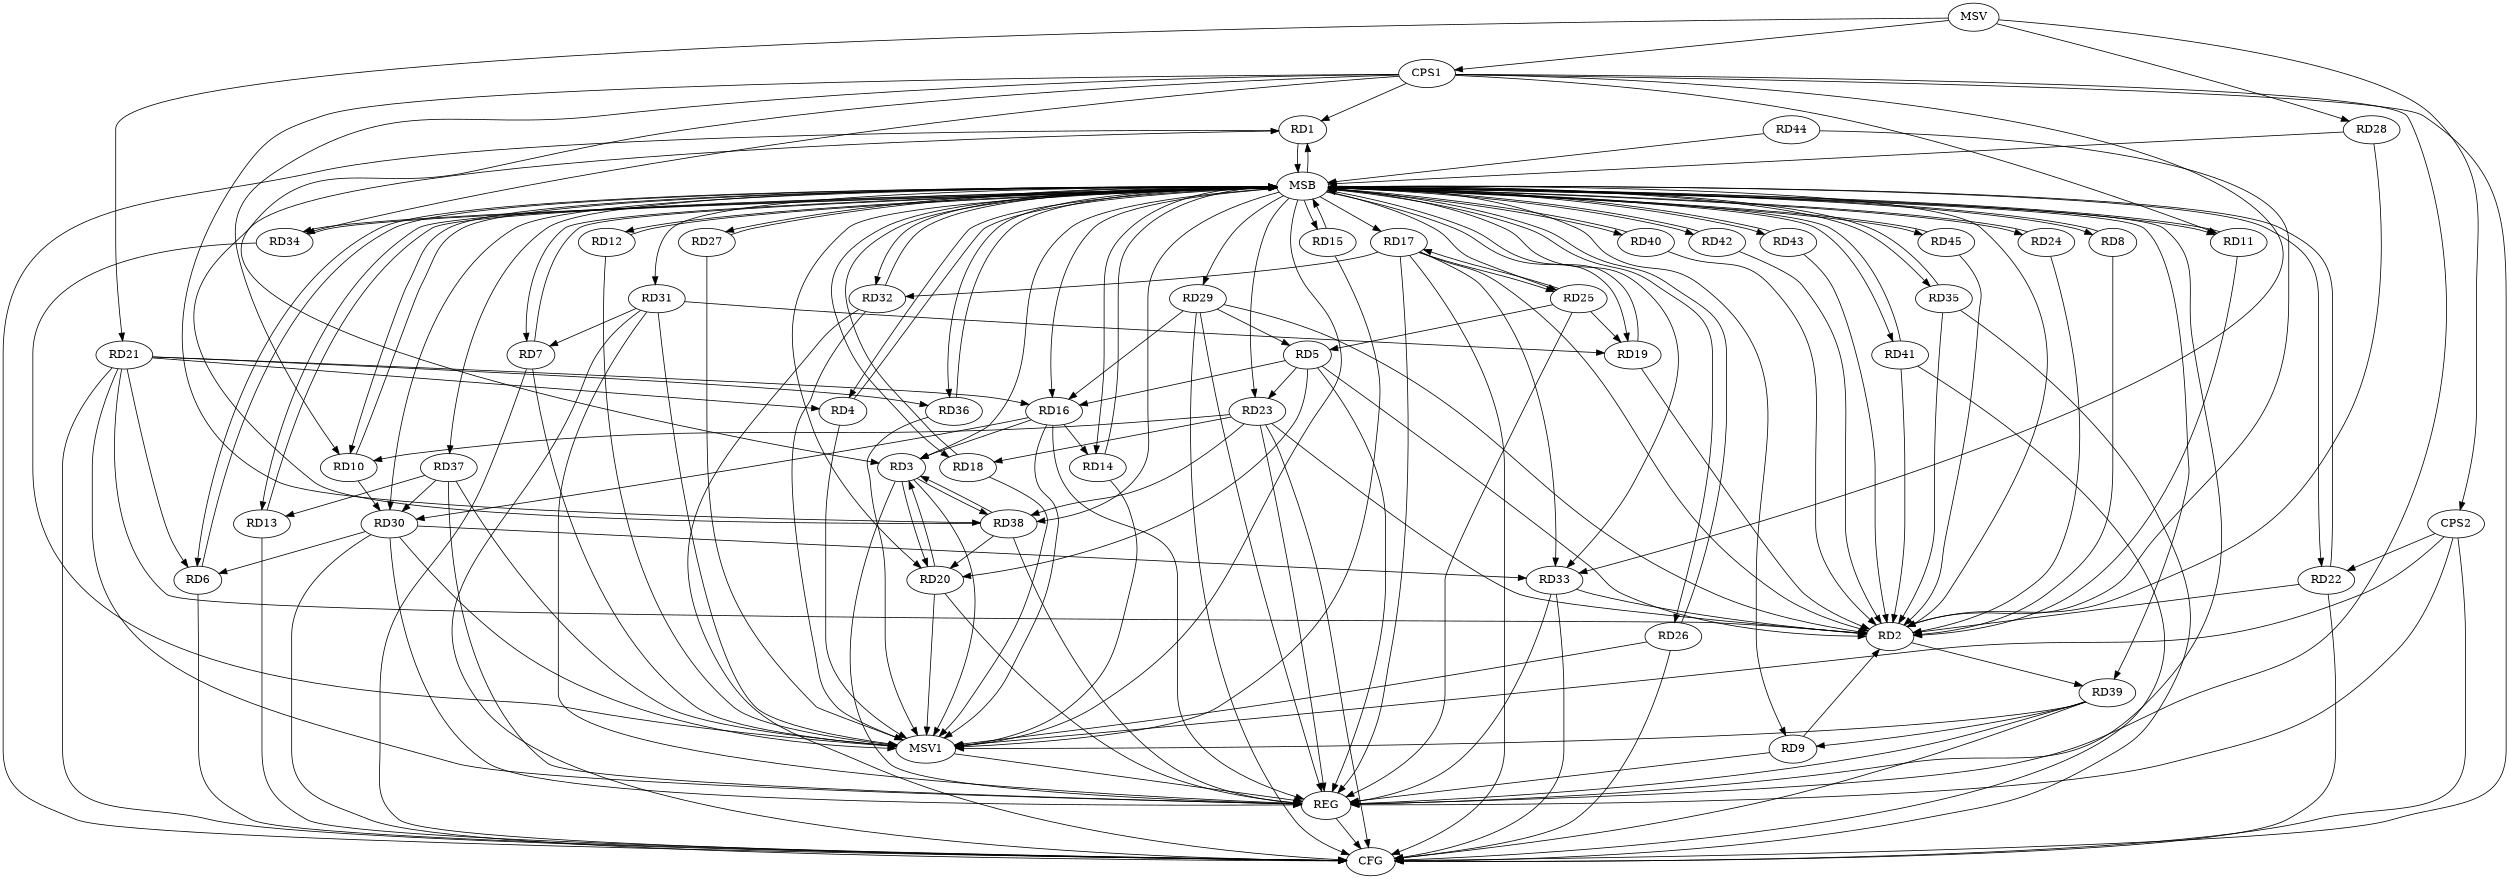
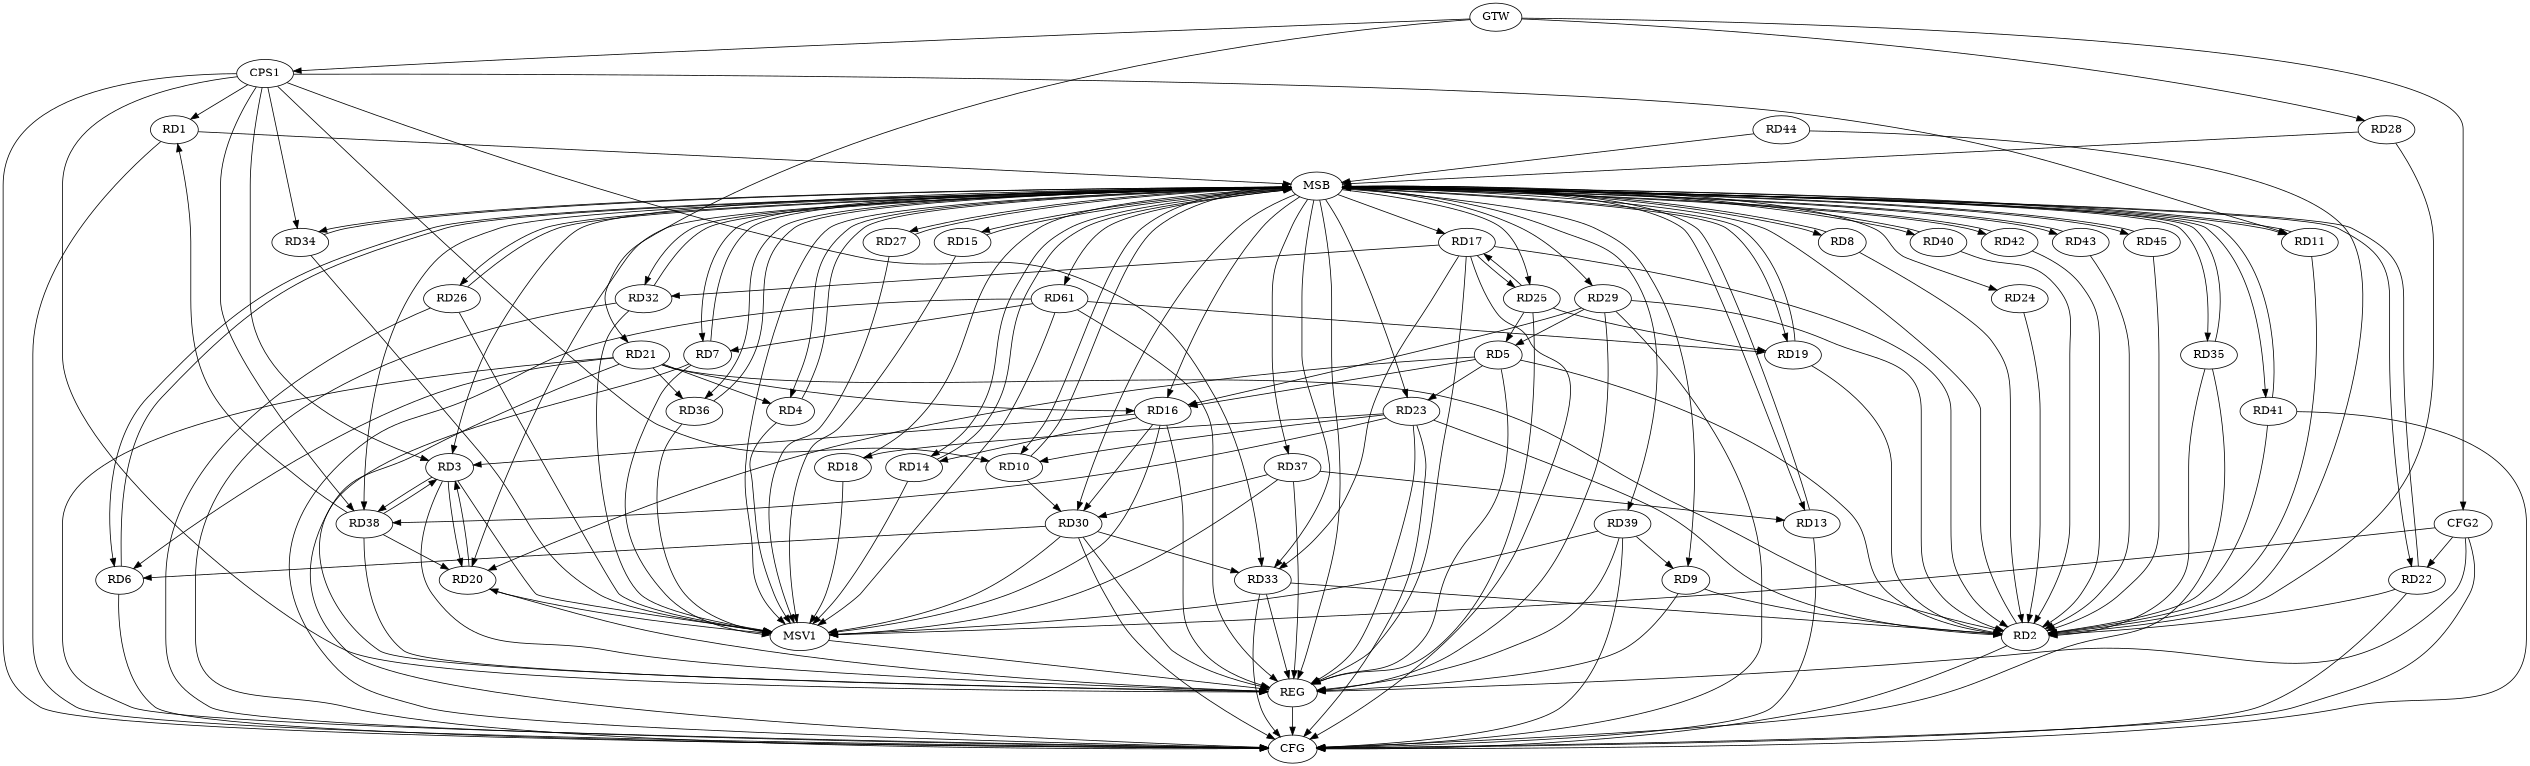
node "MSV": label "MSV" -> "GTW"
edge "MSB" -> "RD1": removed
edge "RD24" -> "MSB": removed
edge "MSB" -> "RD18": removed
node "RD12": removed
node "RD31": label "RD31" -> "RD61"
node "CPS2": label "CPS2" -> "CFG2"
edge "RD2" -> "RD39": now "RD2" -> "CFG"
edge "RD20" -> "REG": reversed
